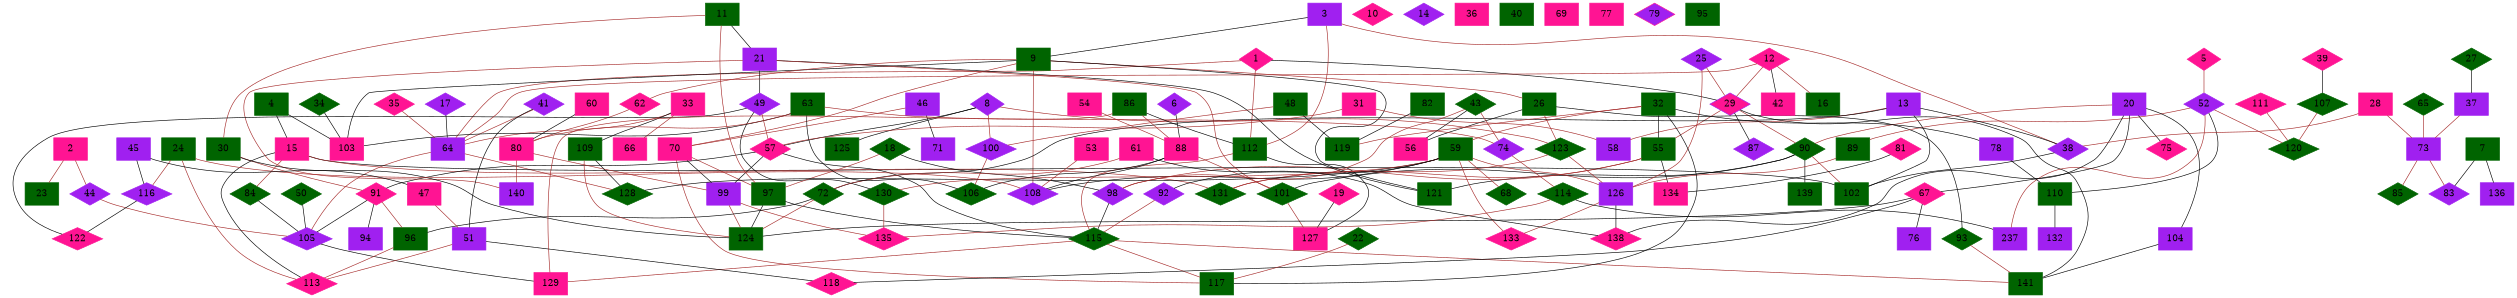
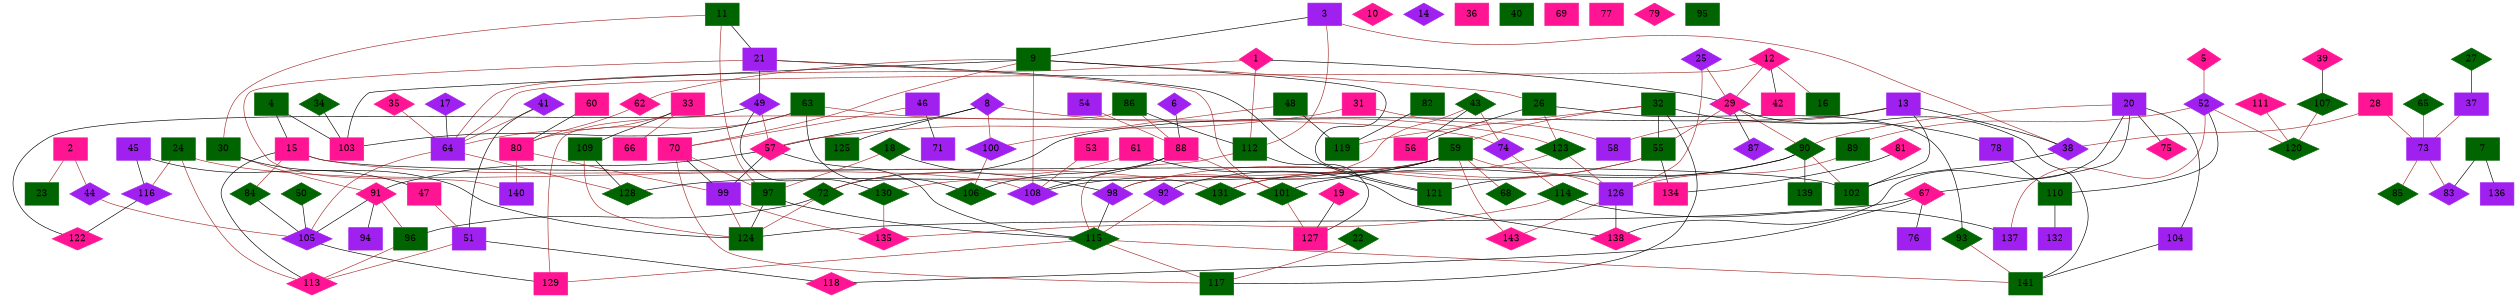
node "79": fillcolor purple -> deeppink
node "54": fillcolor deeppink -> purple
node "133": label "133" -> "143"
node "237": label "237" -> "137"
